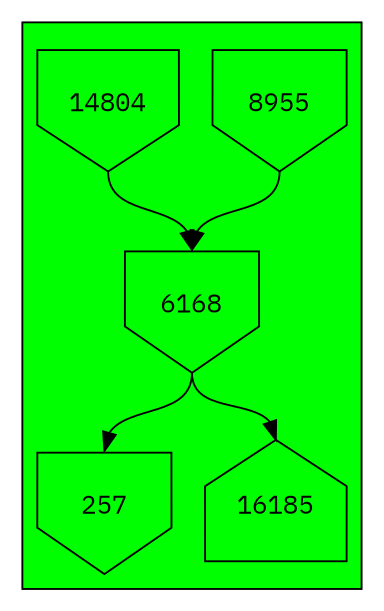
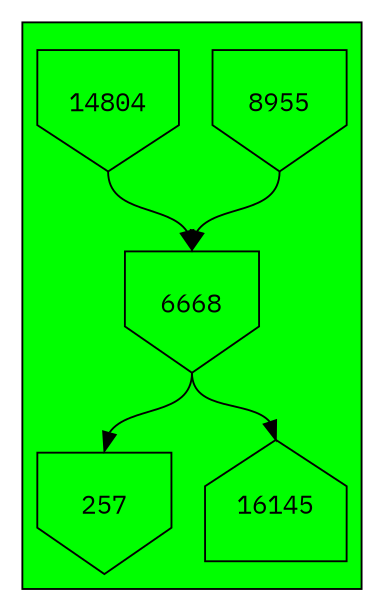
node "6168": label "6168" -> "6668"
node "16185": label "16185" -> "16145"
